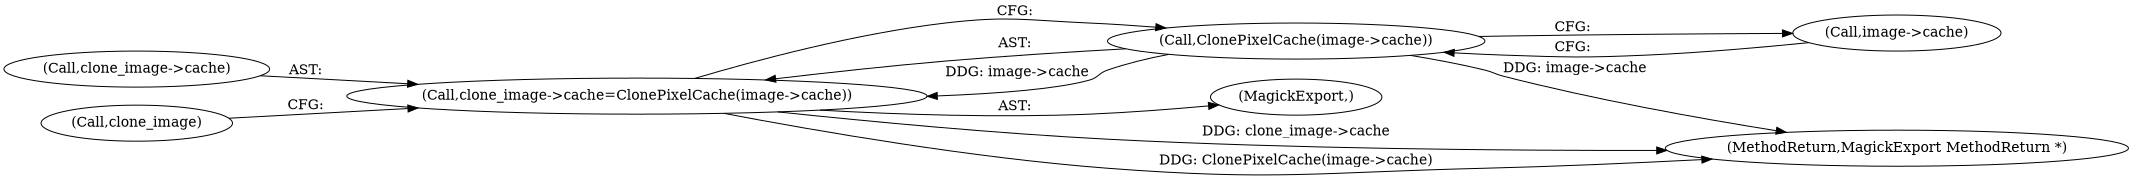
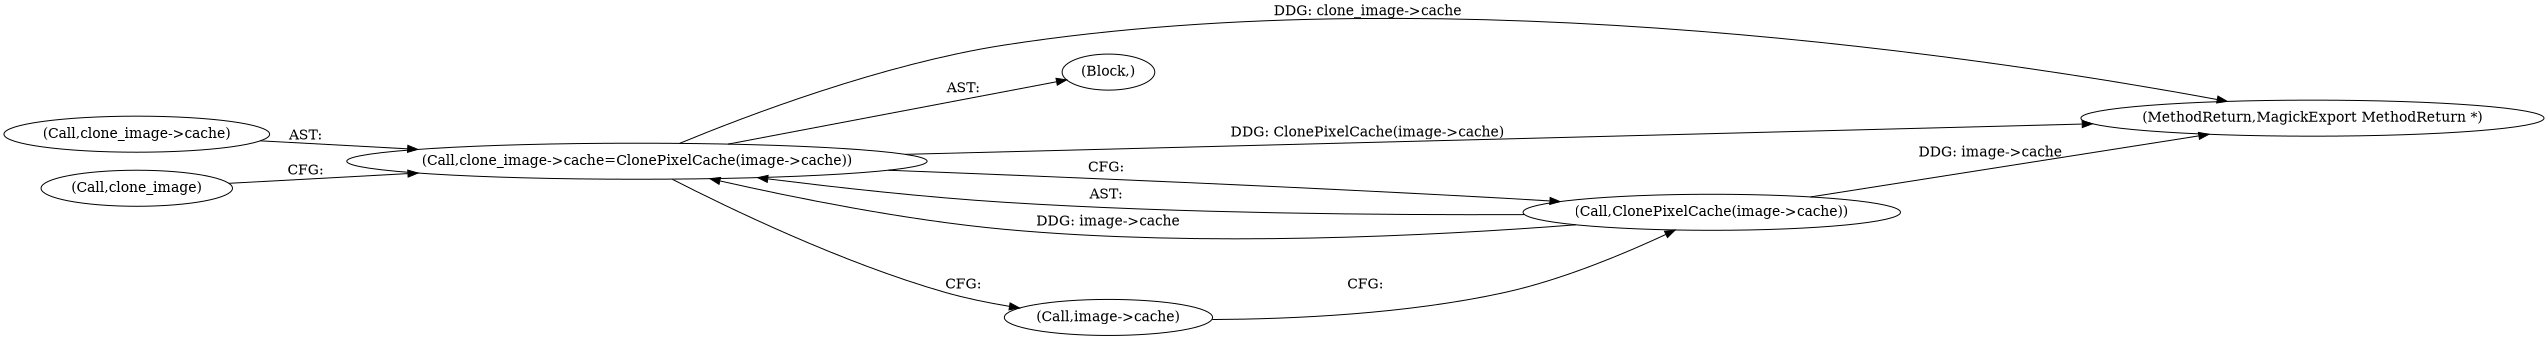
edge "(Call,ClonePixelCache(image->cache))" -> "(Call,image->cache)": now "(Call,clone_image->cache=ClonePixelCache(image->cache))" -> "(Call,image->cache)"
node "(MagickExport,)": label "(MagickExport,)" -> "(Block,)"
